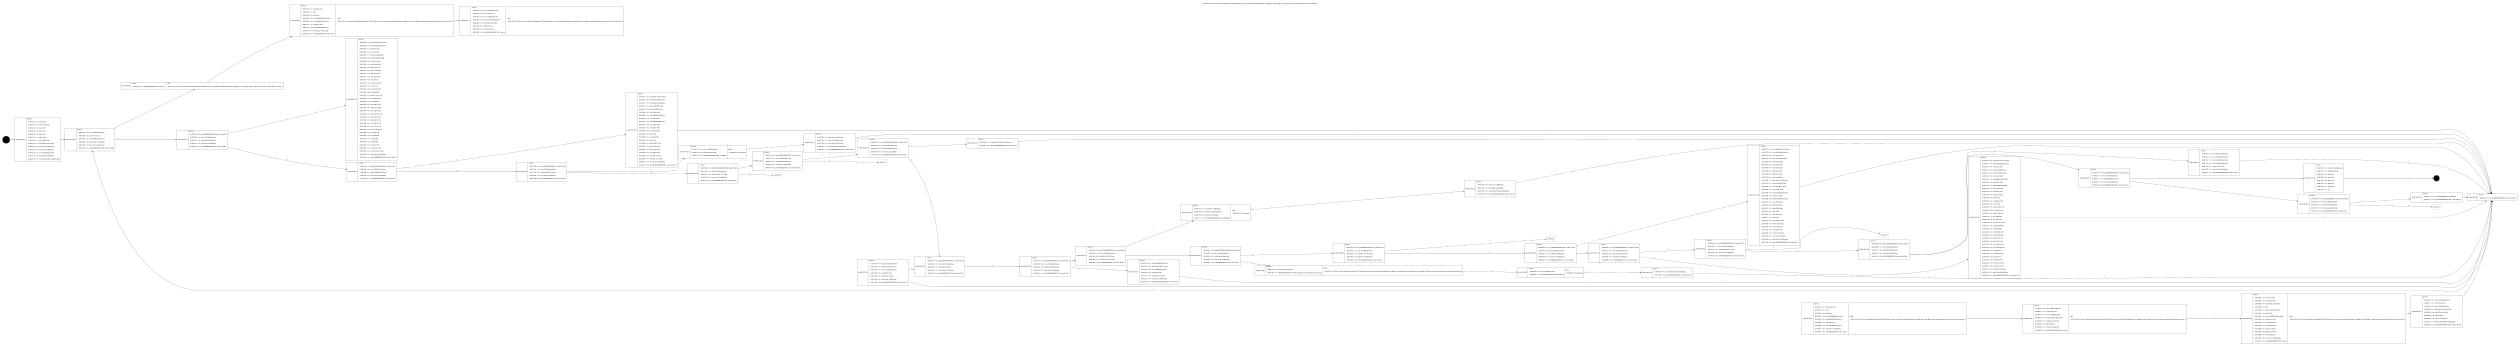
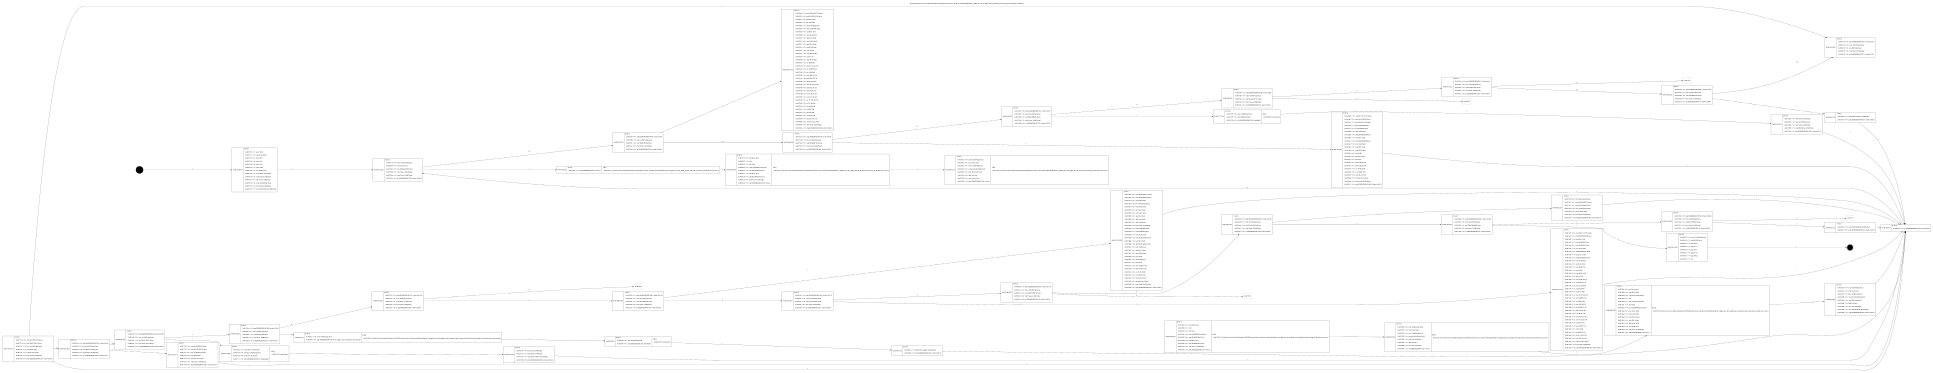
edge "0x401618 [22]" -> "0x40162e [22]": now "0x401797 [27]" -> "0x40162e [22]"
